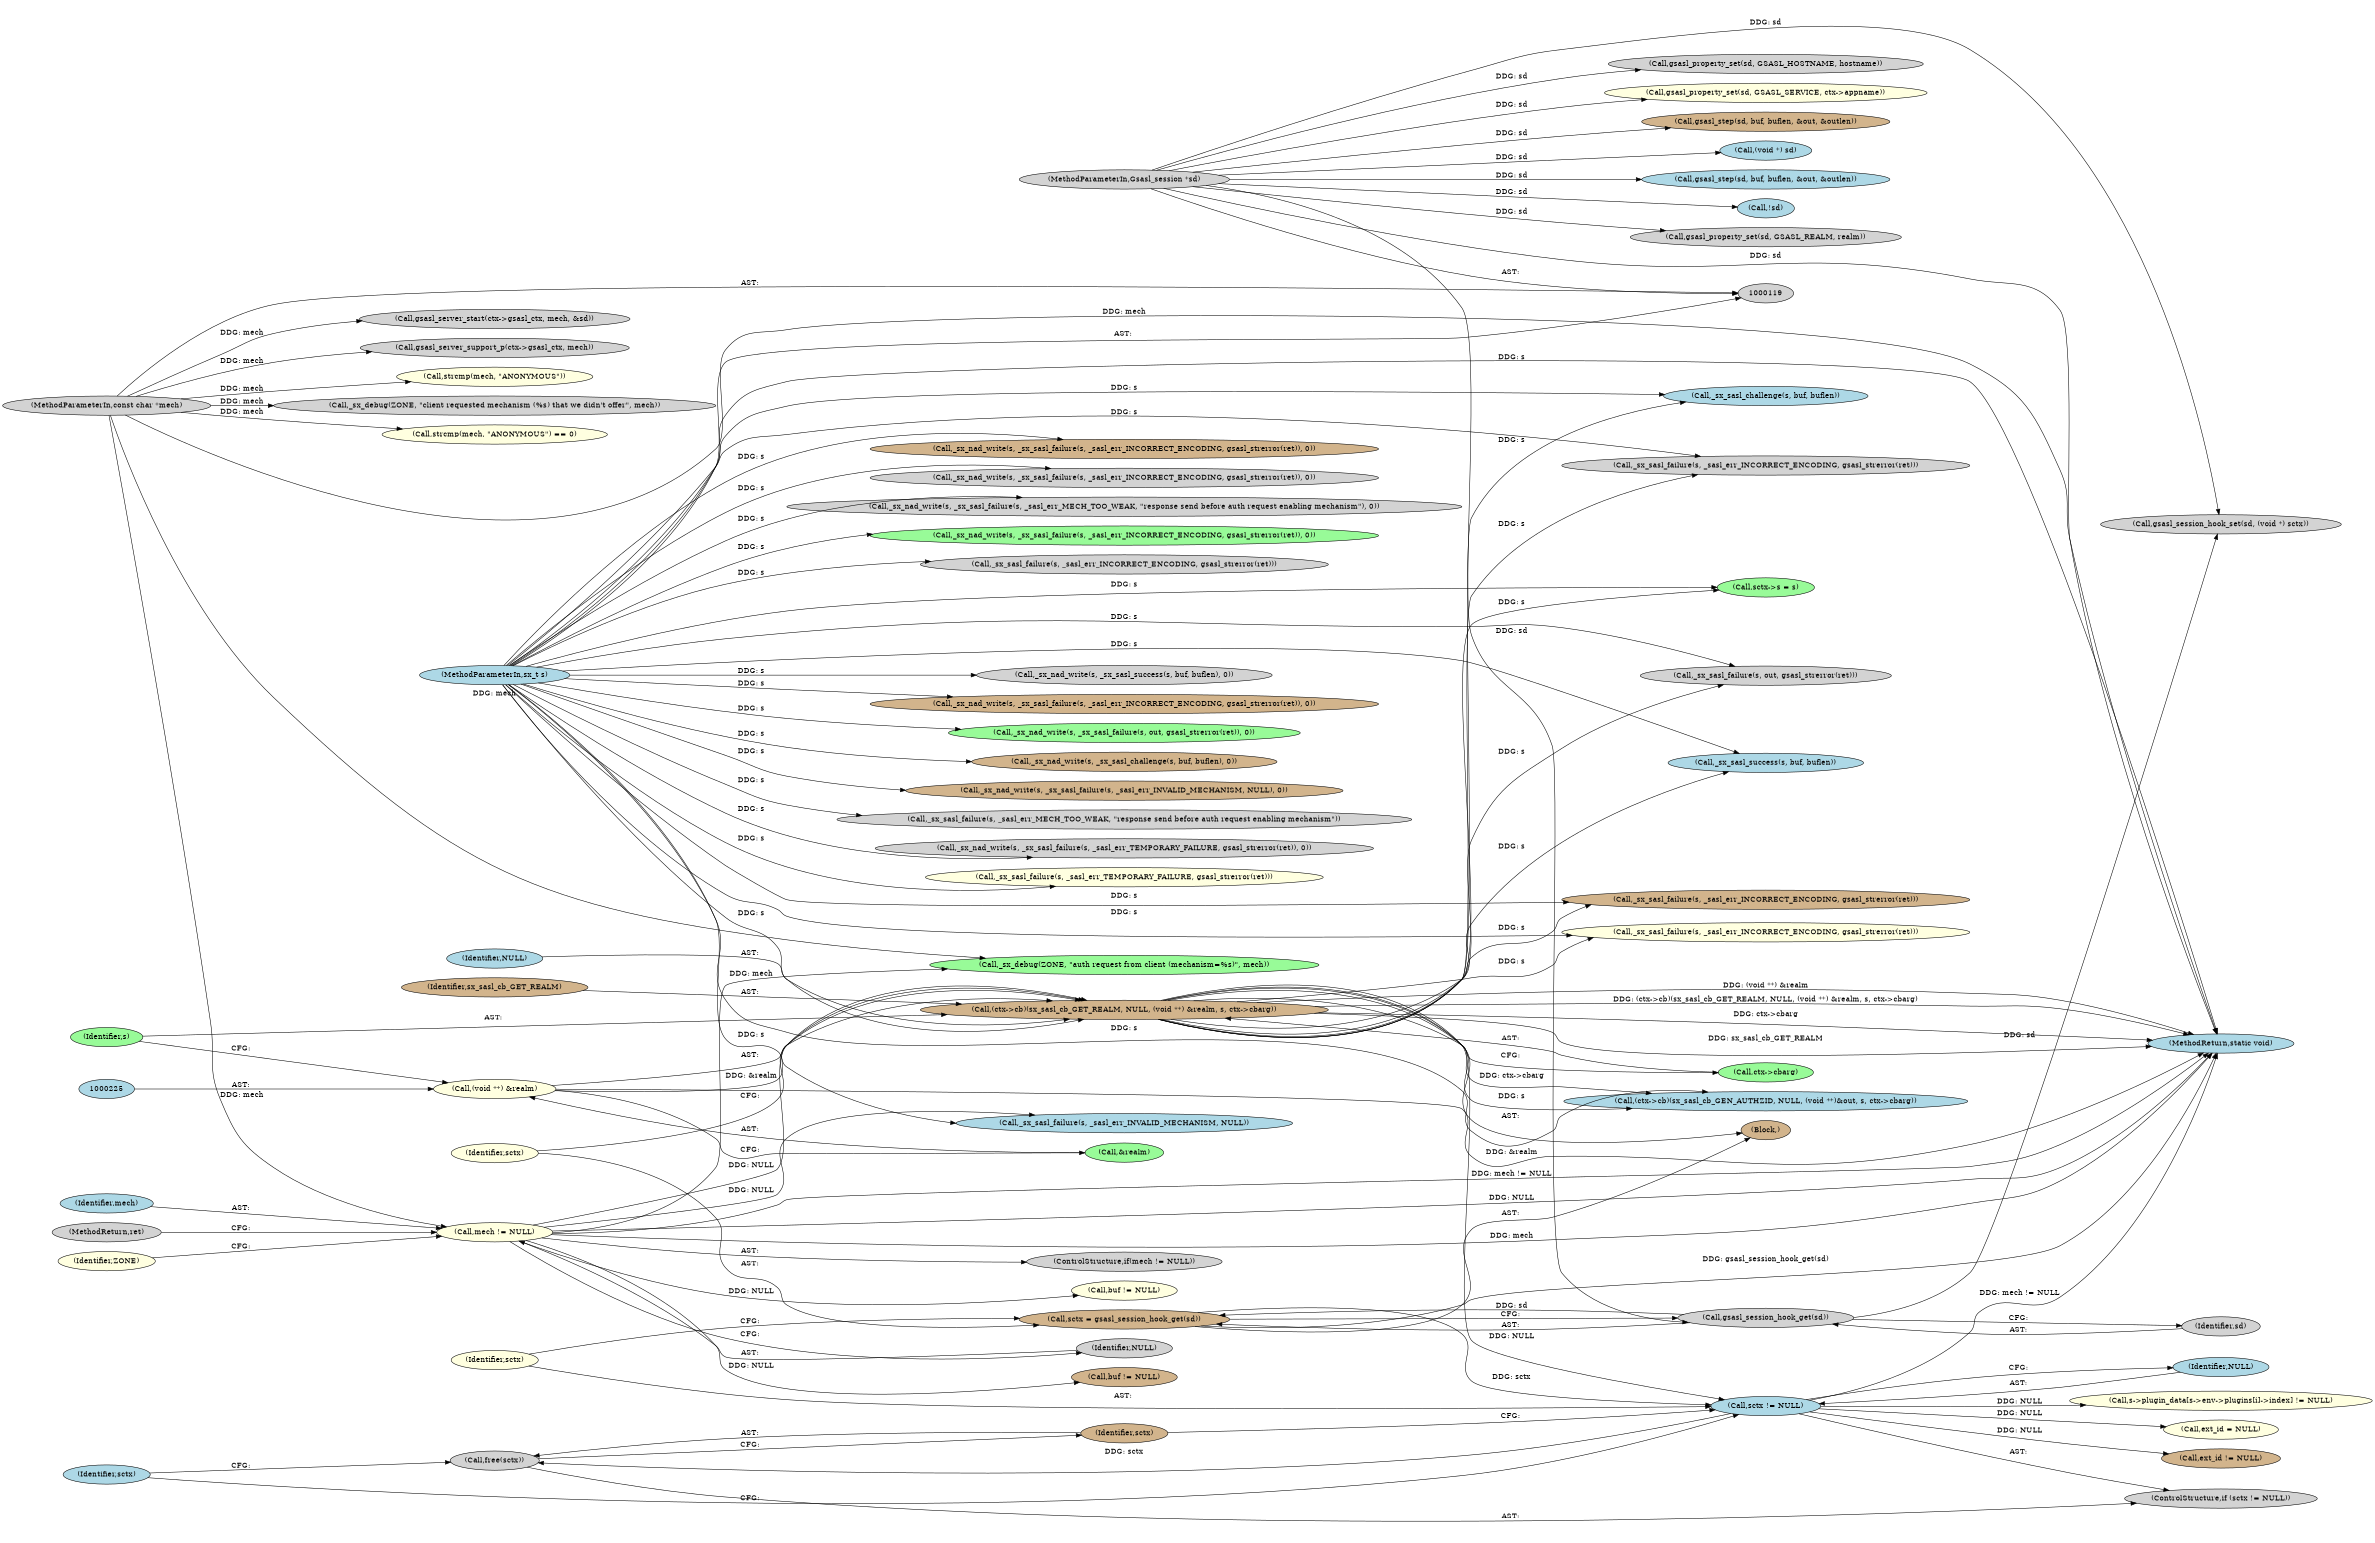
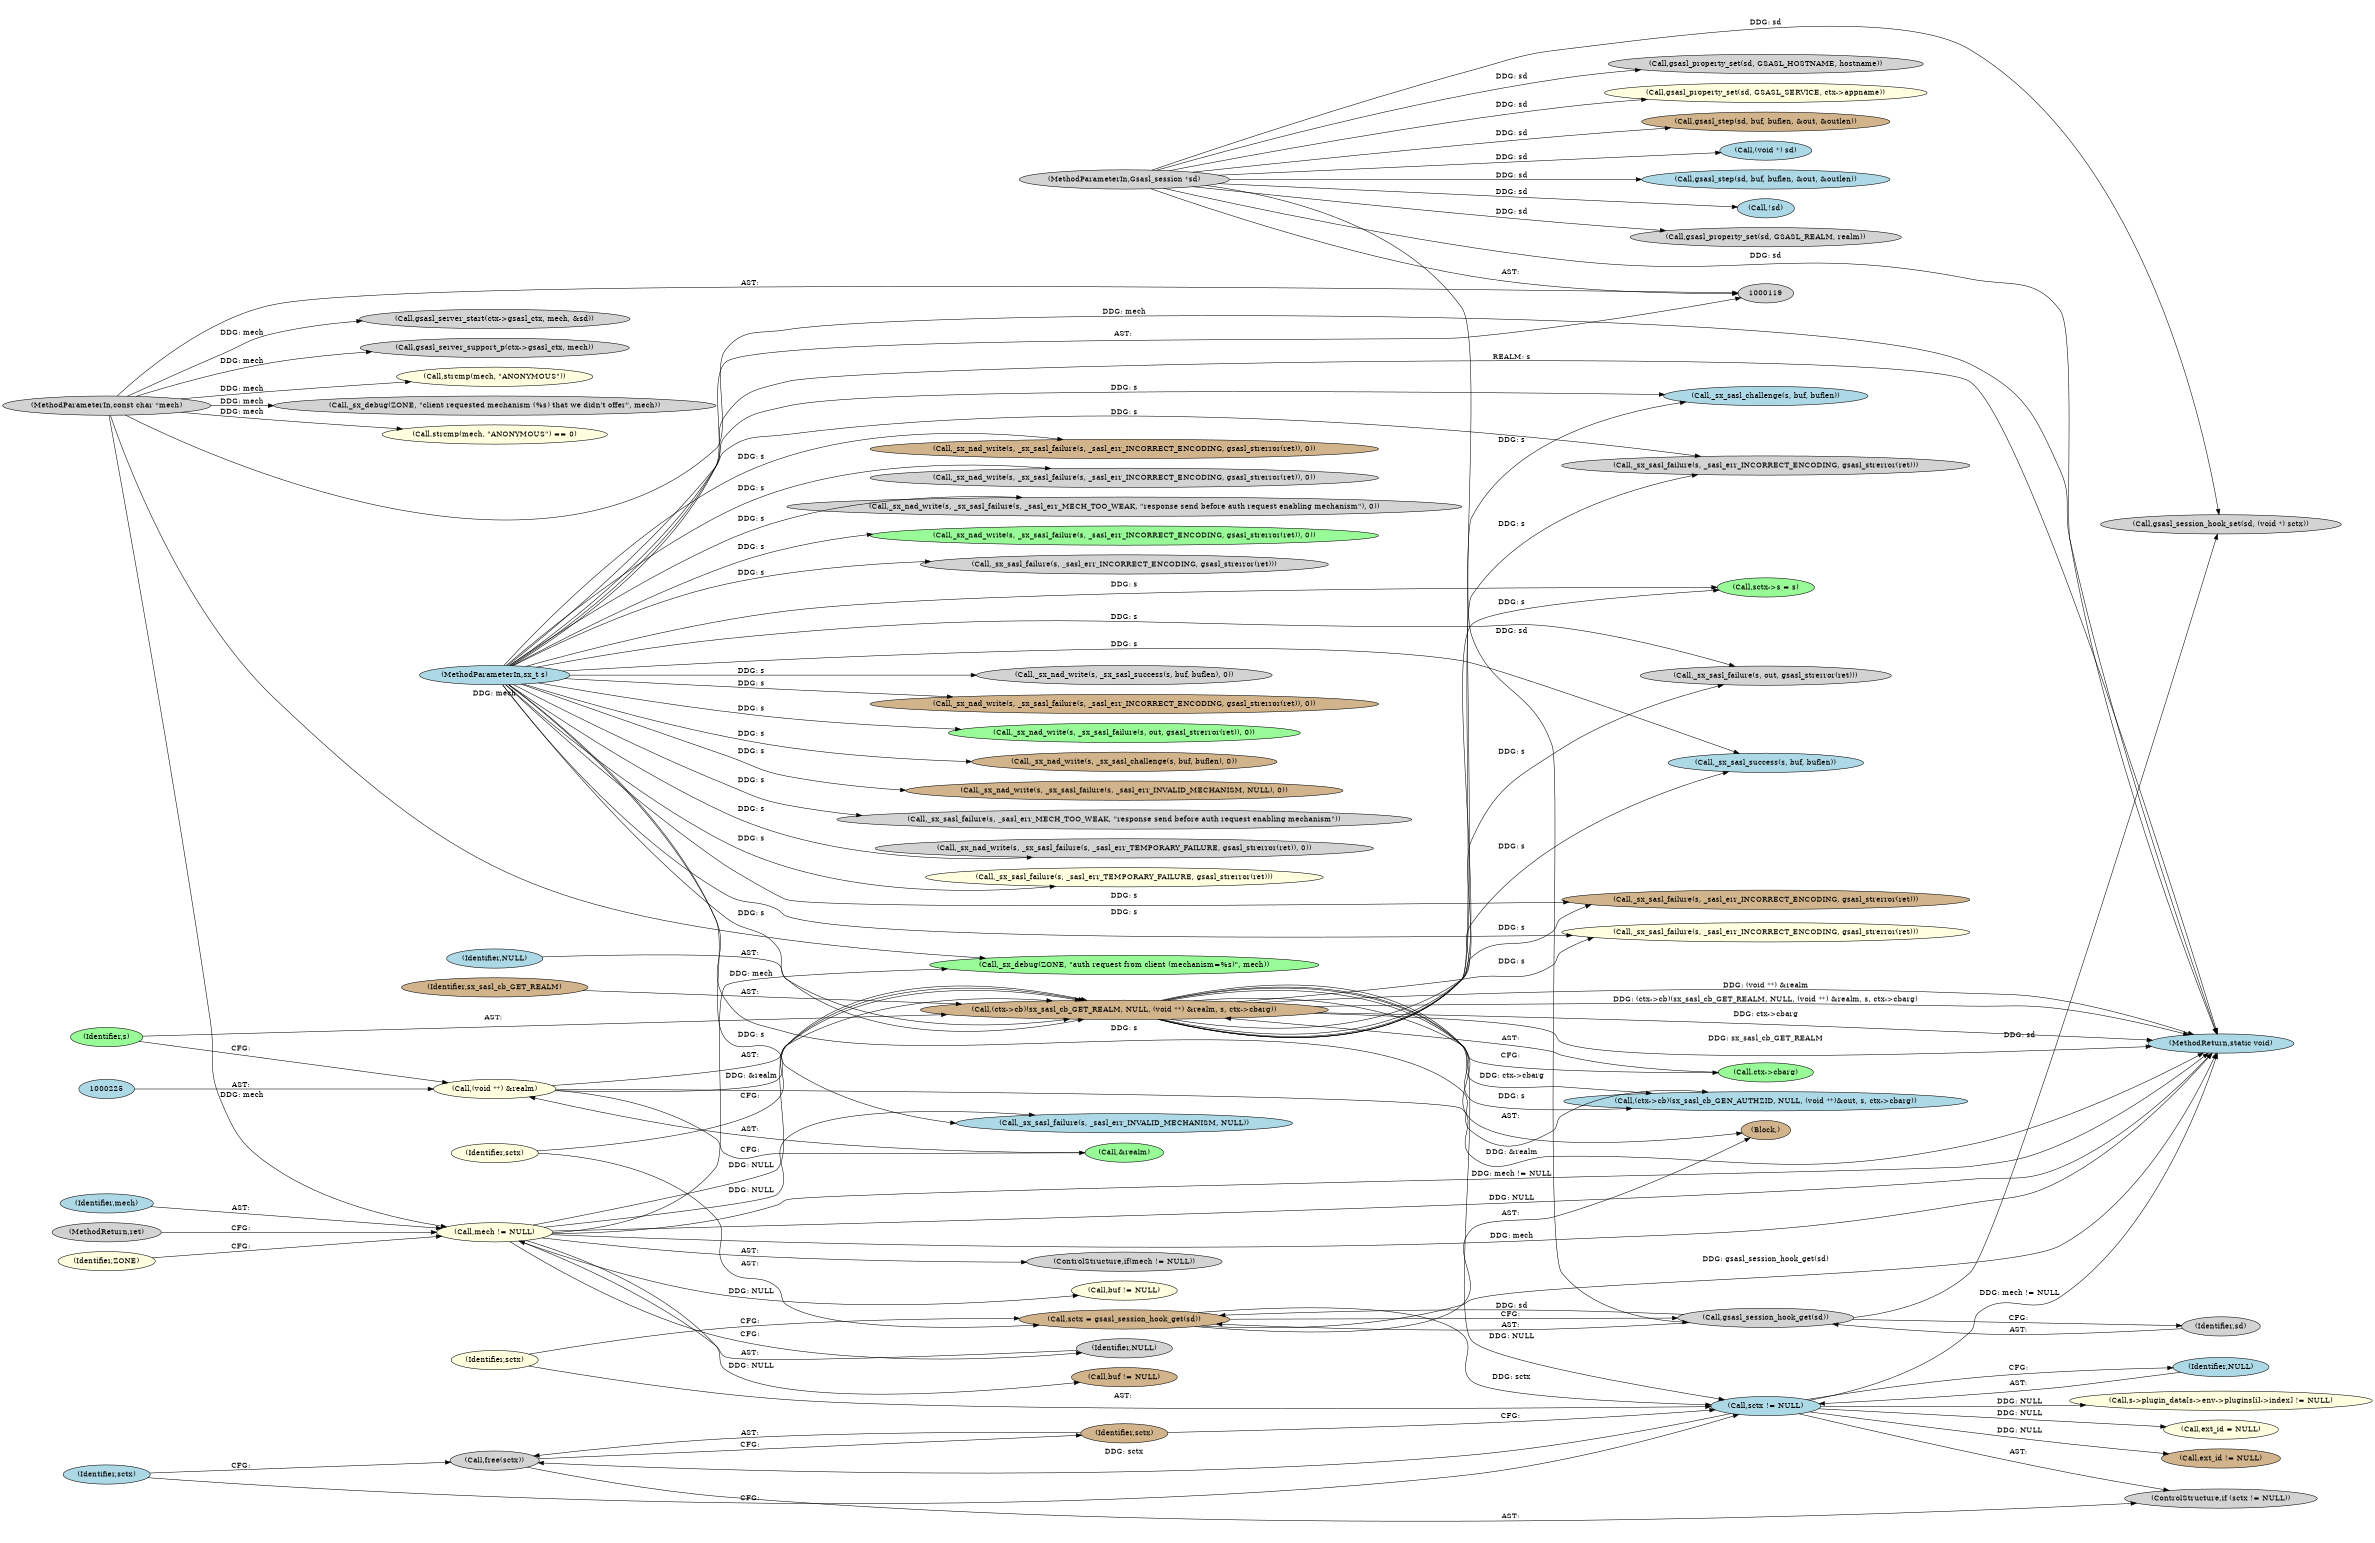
edge "(MethodParameterIn,sx_t s)" -> "(MethodReturn,static void)": label "DDG: s" -> "REALM: s"
